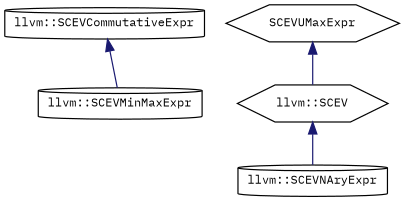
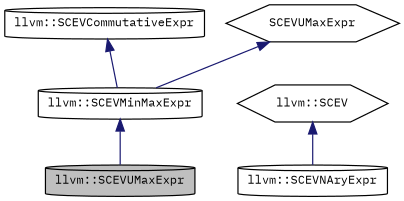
edge "llvm::SCEV" -> "SCEVUMaxExpr": now "llvm::SCEVMinMaxExpr" -> "SCEVUMaxExpr"
node "llvm::SCEVUMaxExpr": added
